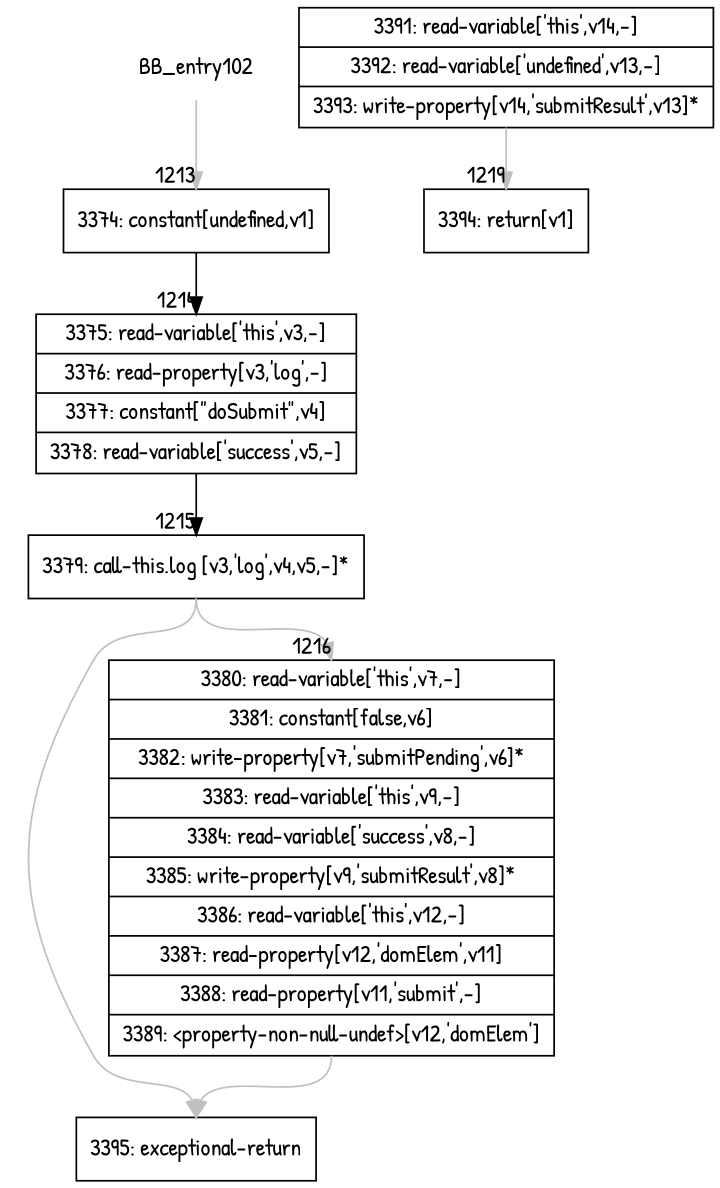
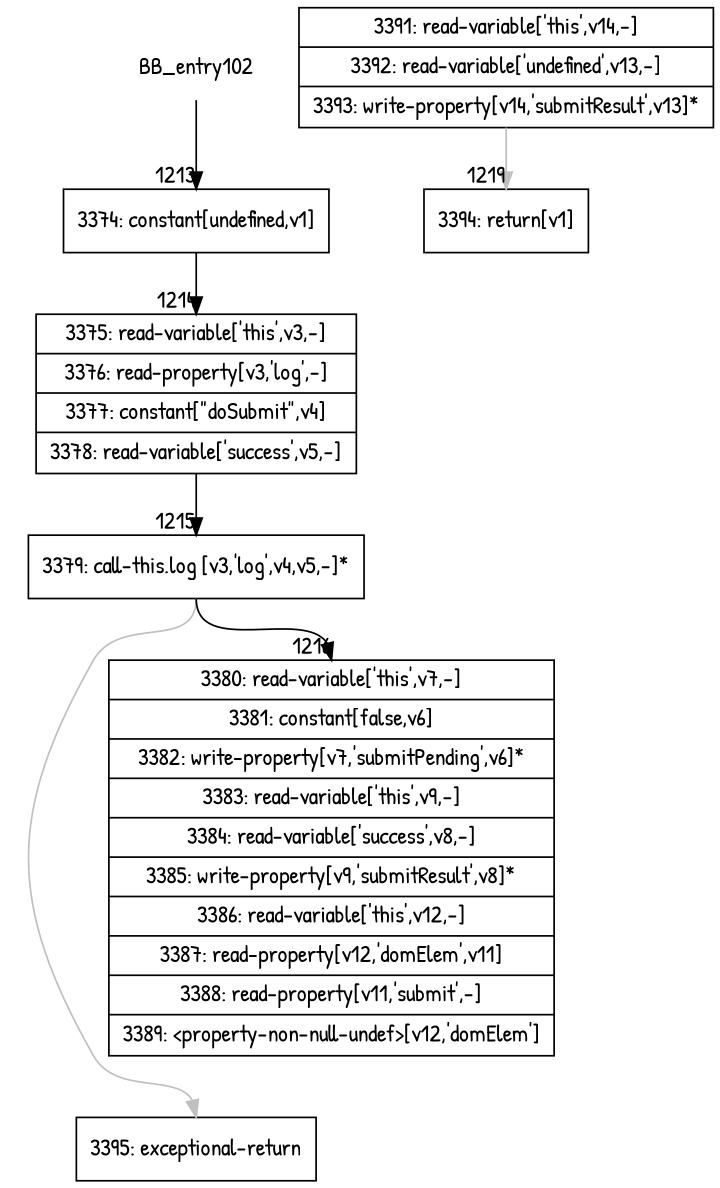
edge "BB_entry102" -> "3374: constant[undefined,v1]": color gray -> black
edge "3379: call-this.log [v3,'log',v4,v5,-]*" -> "3380: read-variable['this',v7,-]": color gray -> black
edge "3380: read-variable['this',v7,-]" -> "3395: exceptional-return": removed
